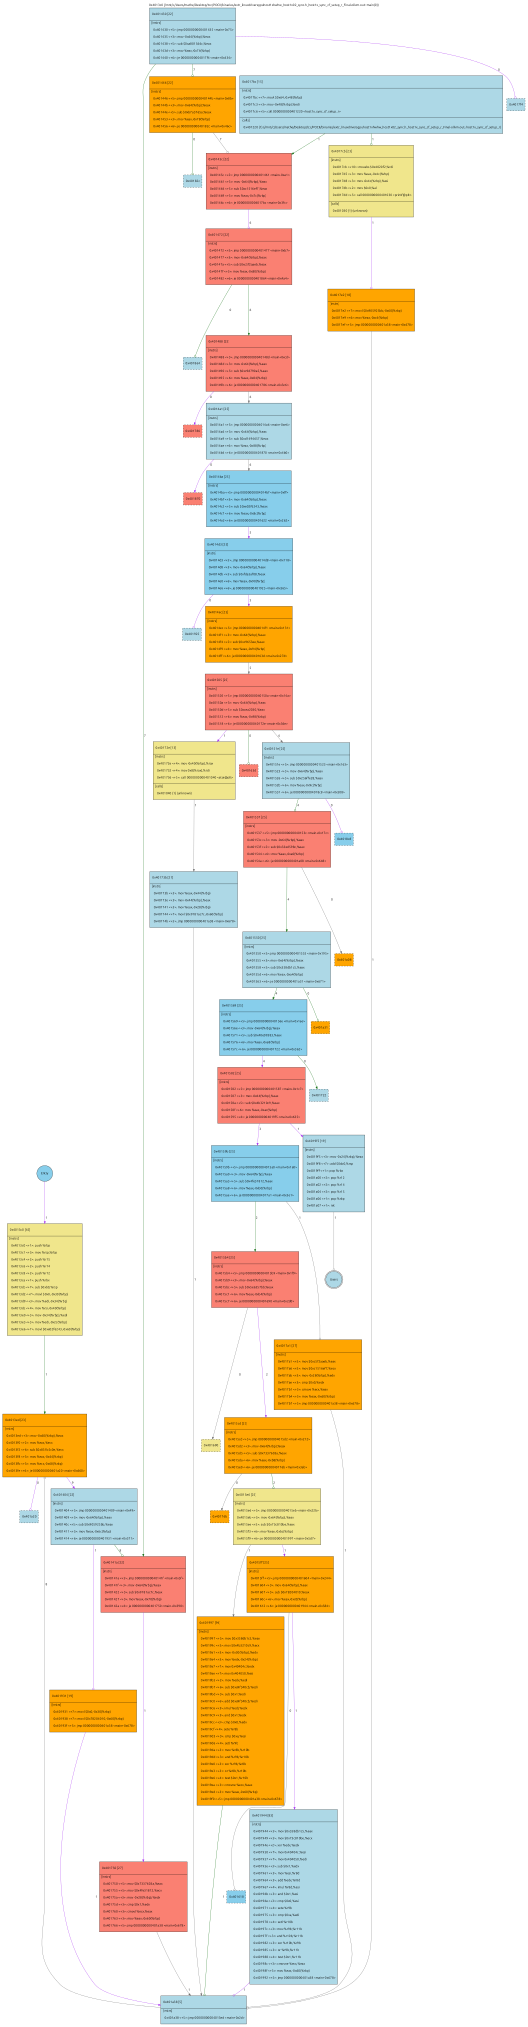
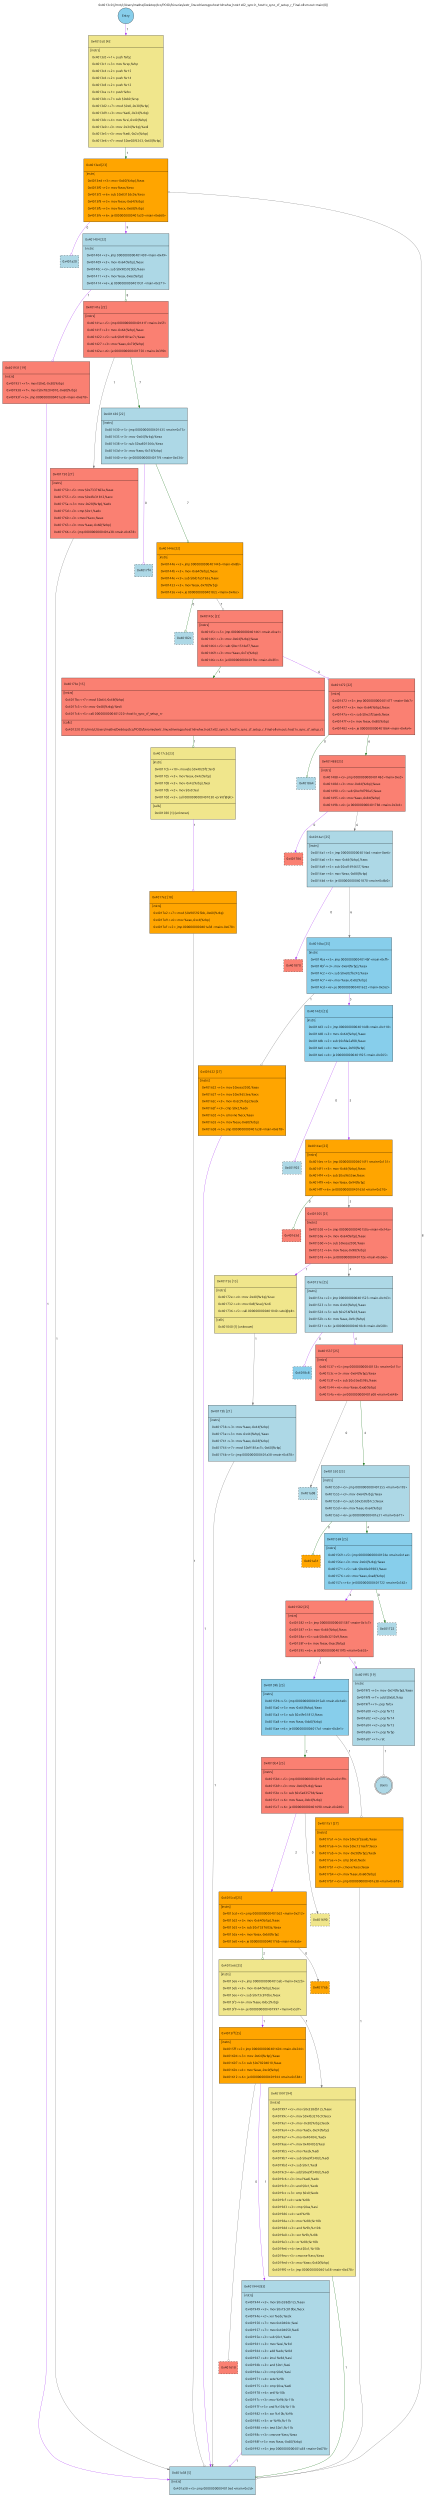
node "0x4017bc [15]": fillcolor lightblue -> salmon
edge "0x4017bc [15]" -> "0x40145c [22]": reversed
edge "0x401505 [25]" -> "0x40163d": now "0x4014ec [25]" -> "0x40163d"
edge "0x40151e [25]" -> "0x401537 [25]": color darkgreen -> purple
edge "0x401430 [22]" -> "0x40141a [22]": reversed
node "0x401a08": fillcolor orange -> lightblue
node "0x401622 [27]": added
node "0x401931 [19]": fillcolor orange -> salmon
node "0x401997 [94]": fillcolor orange -> khaki
edge "0x40141a [22]" -> "0x401750 [27]": color purple -> gray40
node "0x401618": fillcolor skyblue -> salmon
